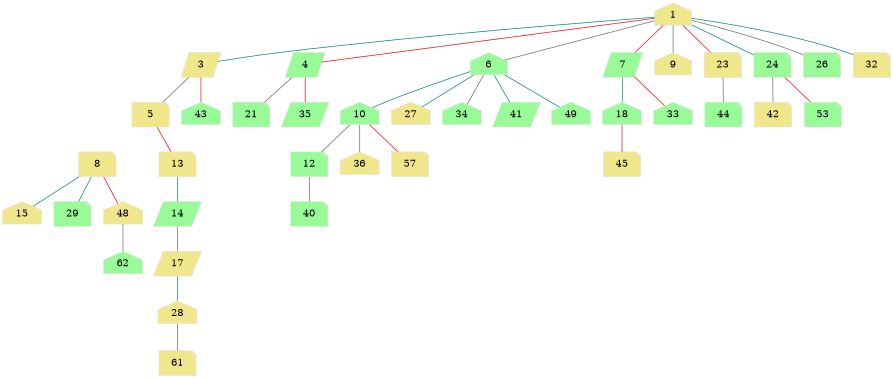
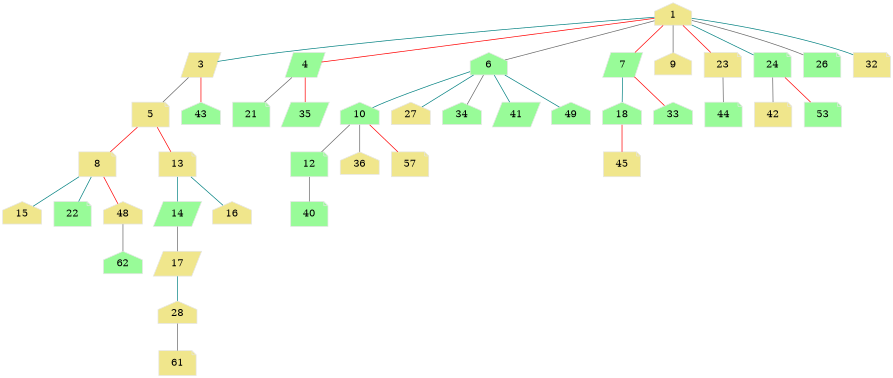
edge "5" -- "8": added
node "29": label "29" -> "22"
node "16": added
